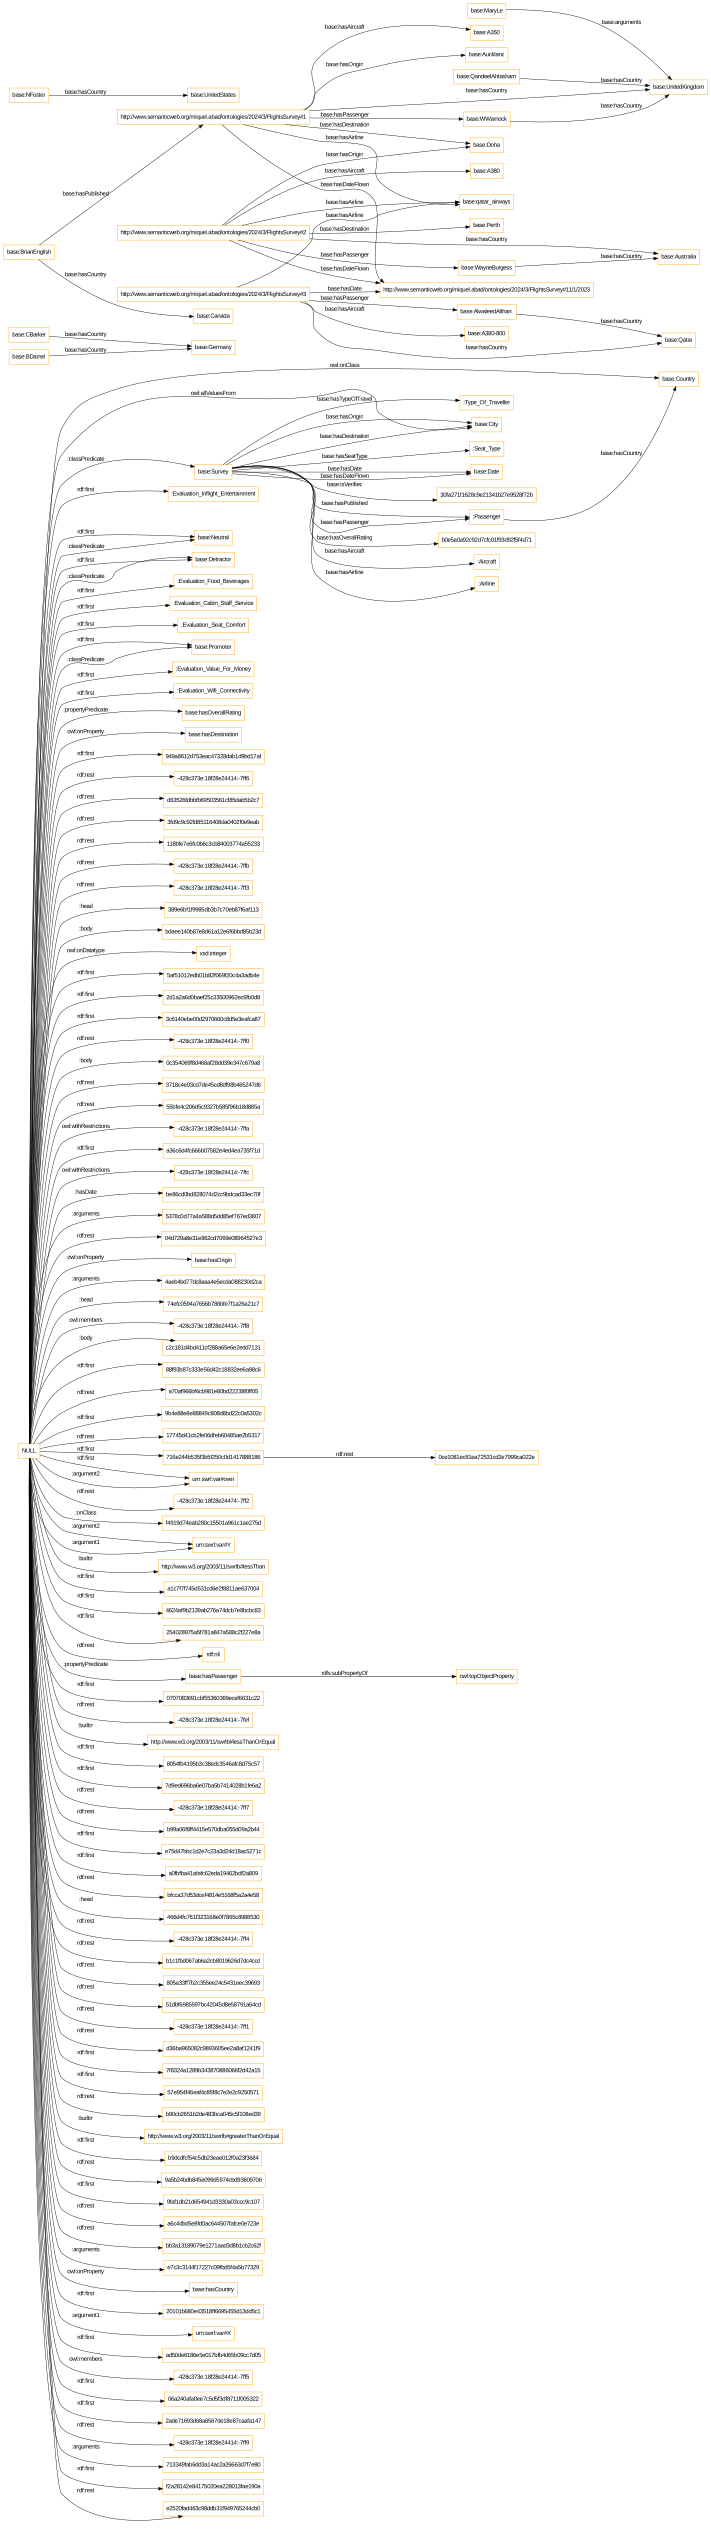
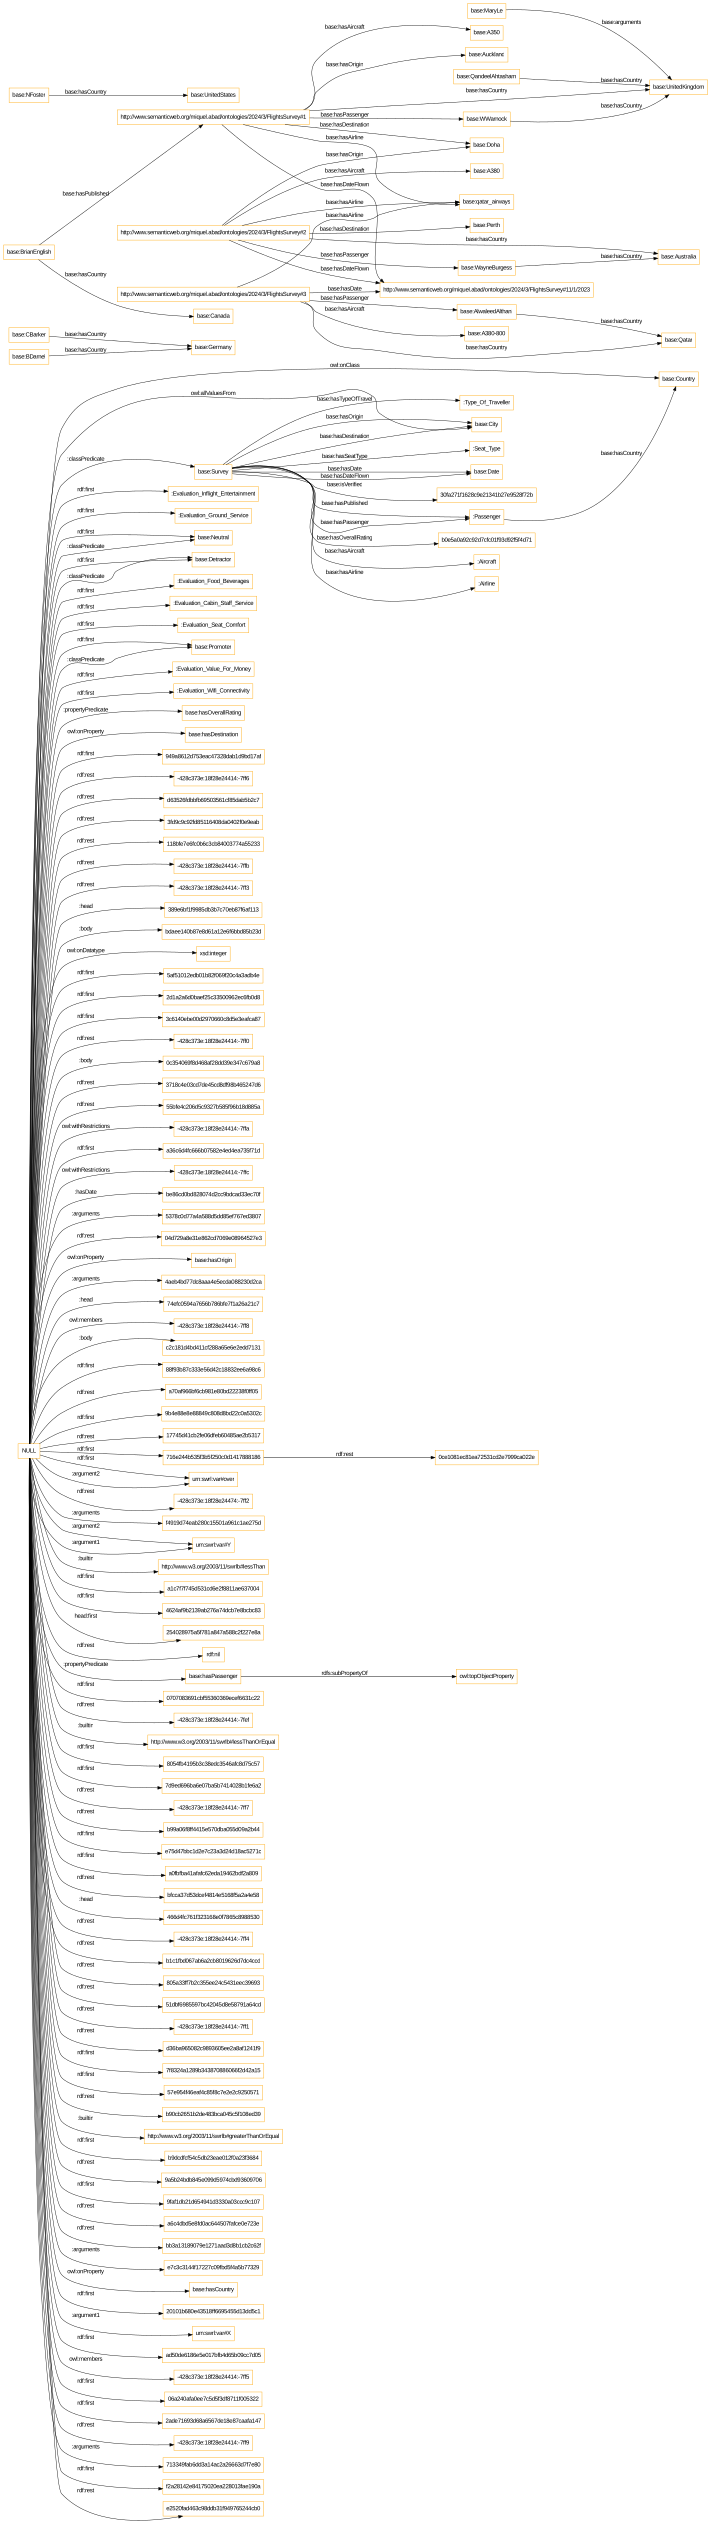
node ":Evaluation_Ground_Service": added
edge "NULL" -> "f4919d74eab280c15501a961c1ae275d": label ":onClass" -> ":arguments"
edge "NULL" -> "254028975a5f781a847a588c2f227e8a": label "rdf:first" -> "head:first"
